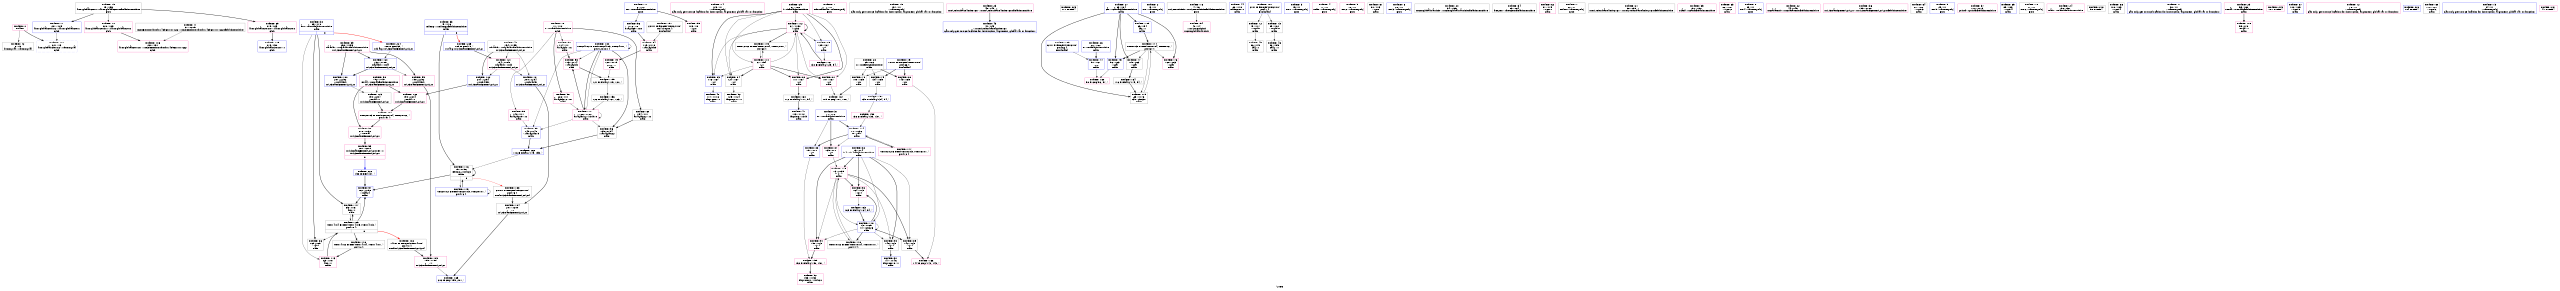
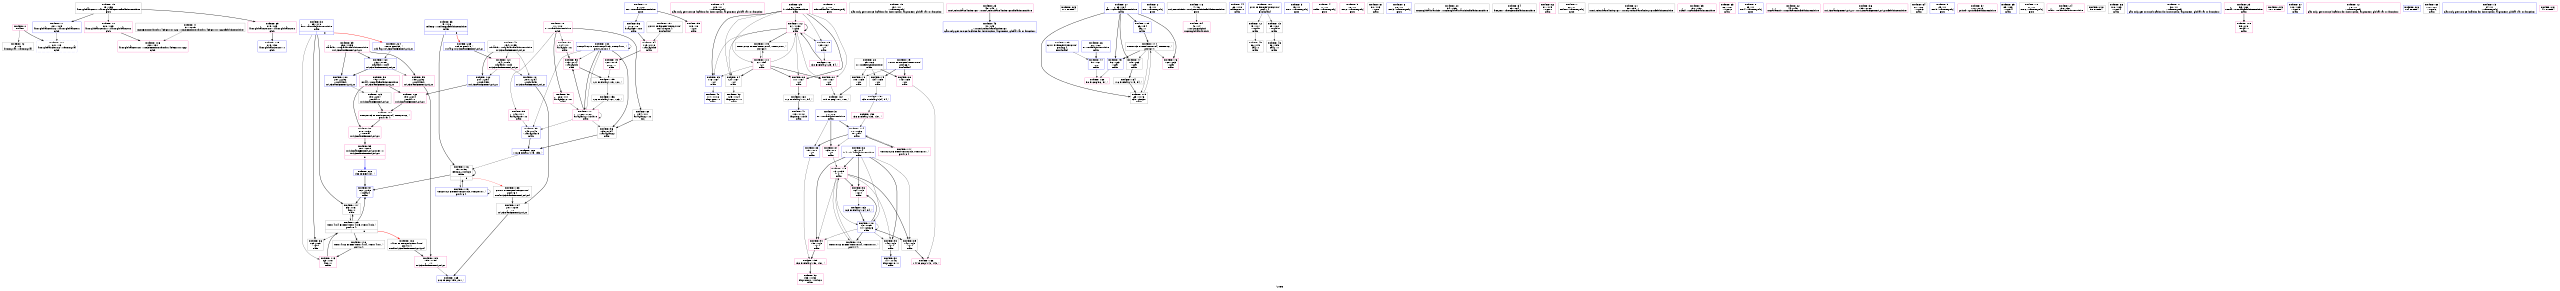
node "NodeID: 60": text "main" -> "inc"
